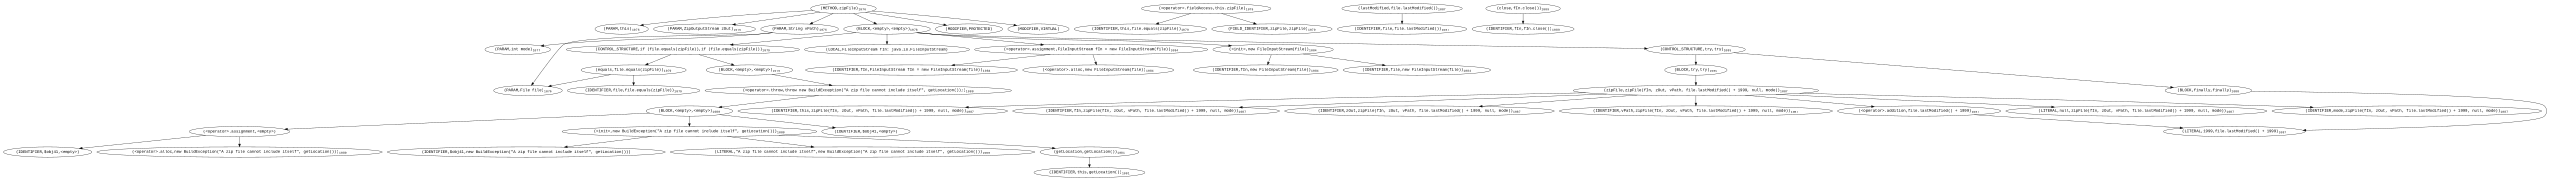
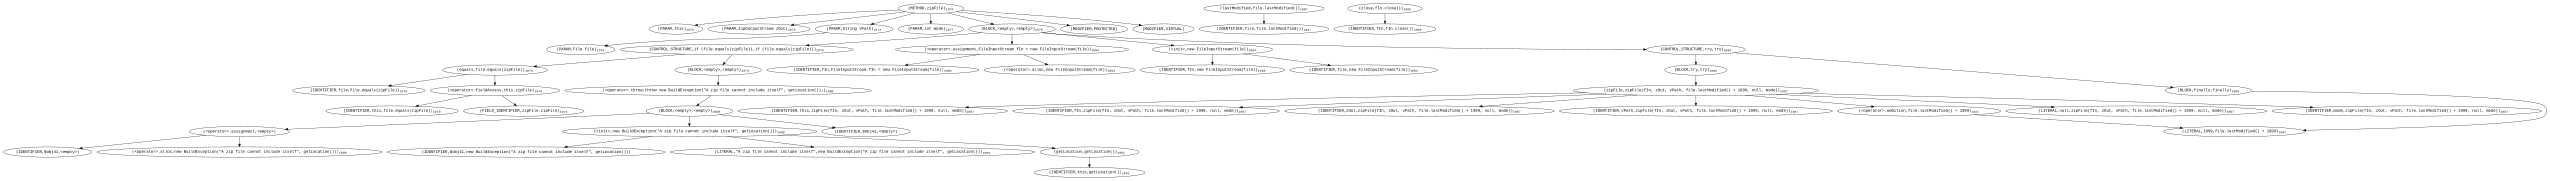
edge "(PARAM,String vPath)" -> "(PARAM,int mode)": now "(METHOD,zipFile)" -> "(PARAM,int mode)"
node "(LOCAL,FileInputStream fIn: java.io.FileInputStream)": removed
edge "(equals,file.equals(zipFile))" -> "(PARAM,File file)": now "(equals,file.equals(zipFile))" -> "(<operator>.fieldAccess,this.zipFile)"
